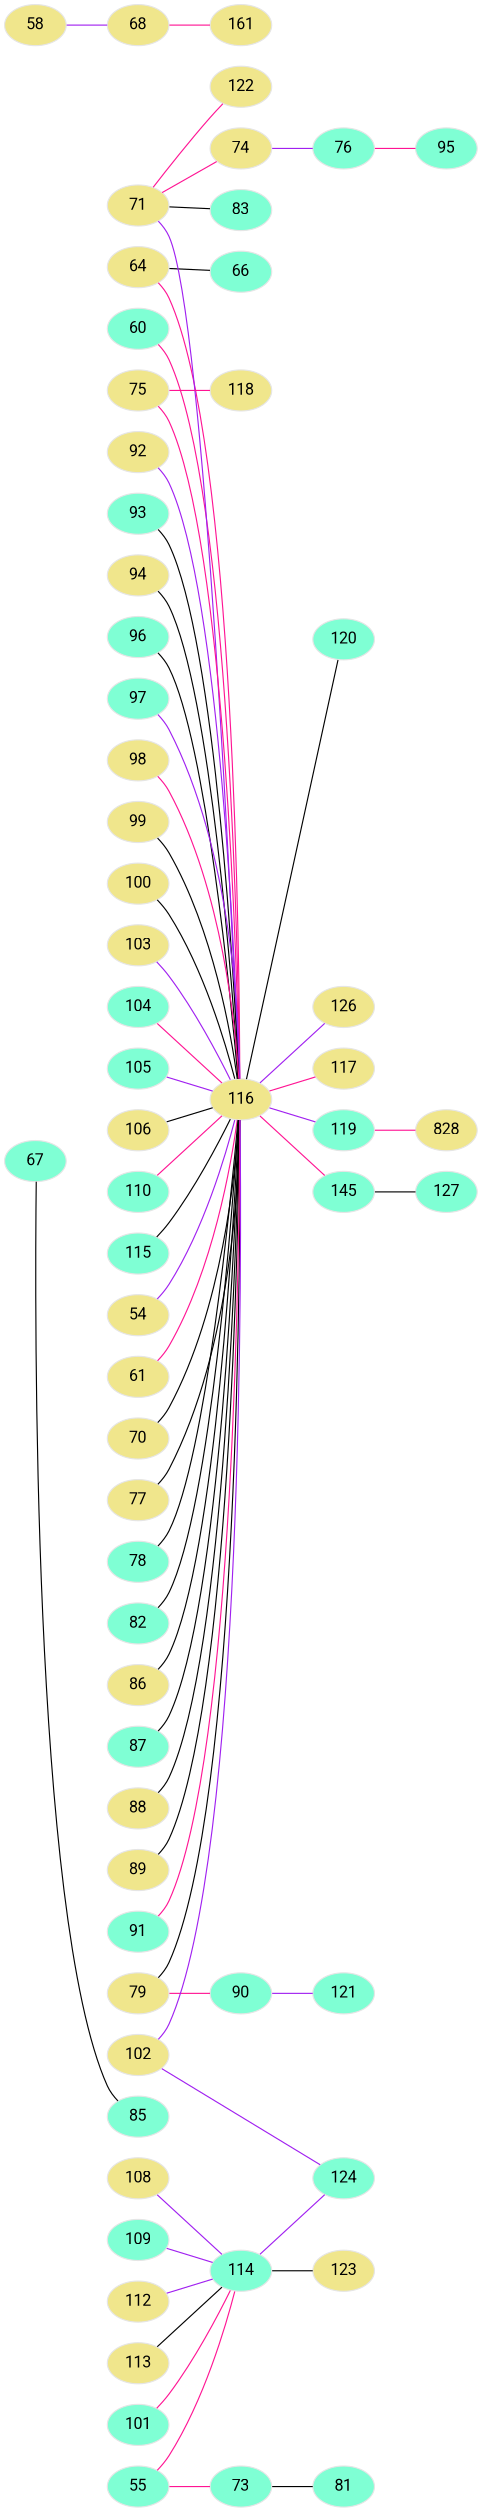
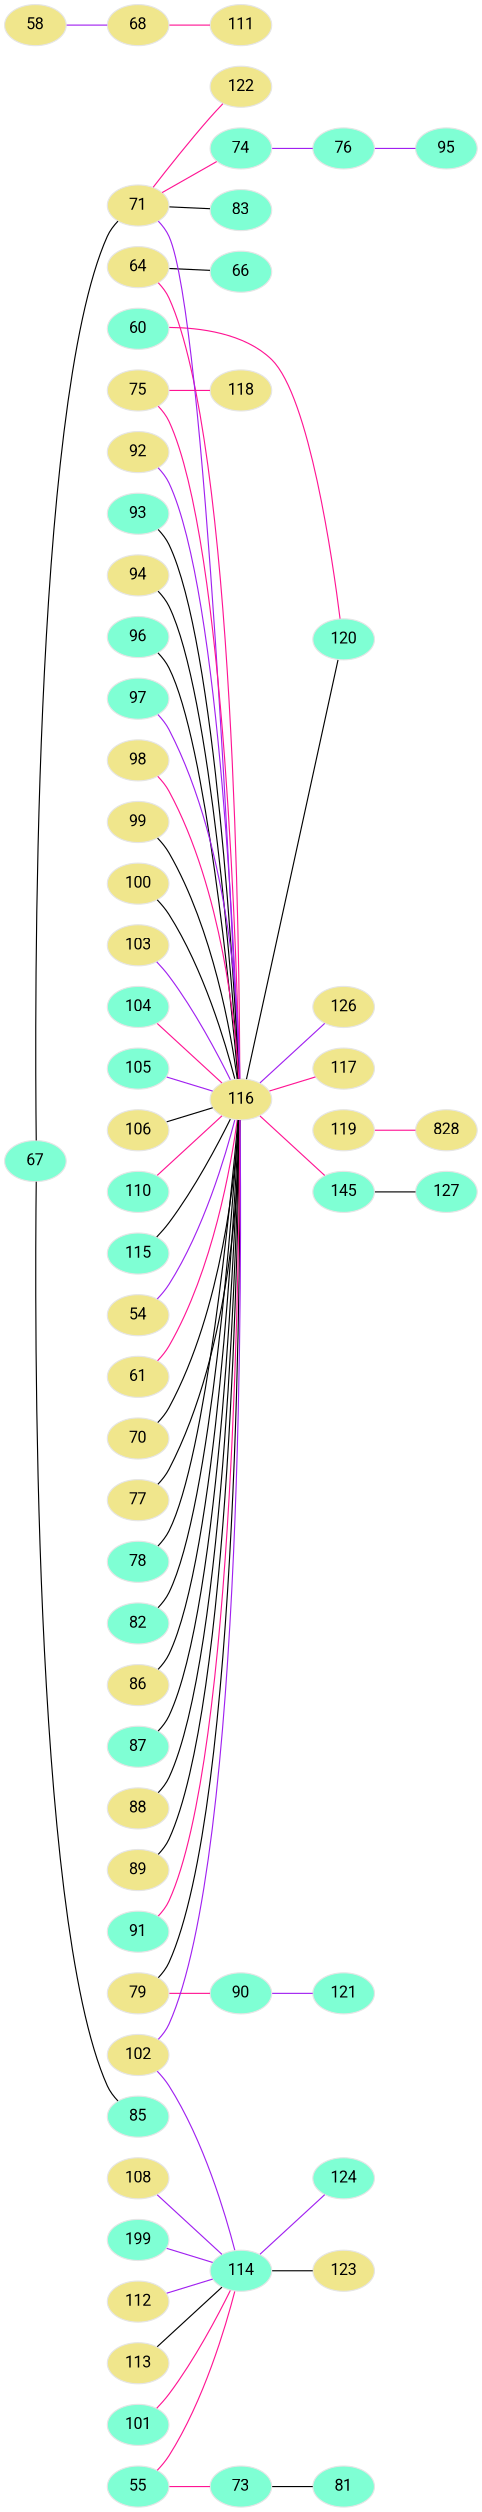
node "161": label "161" -> "111"
node "74": fillcolor khaki -> aquamarine
edge "76" -- "95": color deeppink -> purple
edge "71" -- "67": added
edge "60" -- "116": now "60" -- "120"
edge "116" -- "119": removed
node "119": fillcolor aquamarine -> khaki
edge "102" -- "124": now "102" -- "114"
node "109": label "109" -> "199"
